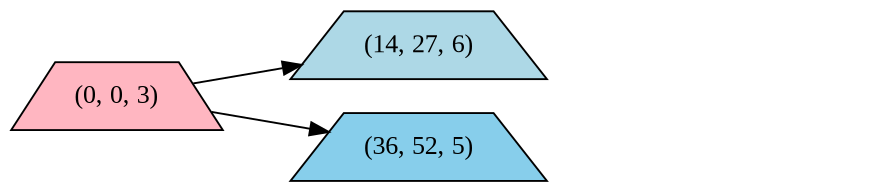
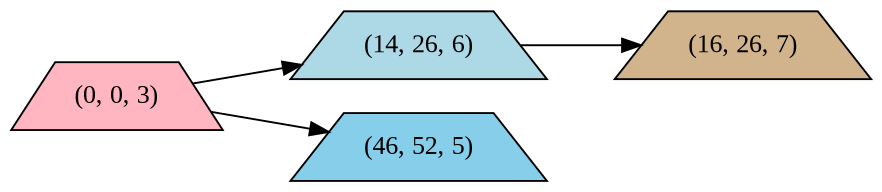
node "(14, 27, 6)": label "(14, 27, 6)" -> "(14, 26, 6)"
node "(16, 26, 7)": added
node "(36, 52, 5)": label "(36, 52, 5)" -> "(46, 52, 5)"
